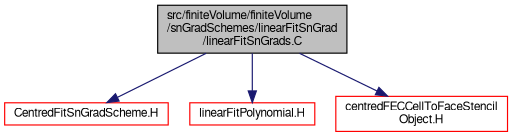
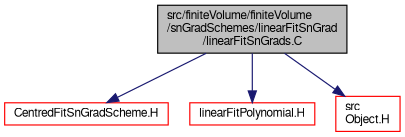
node "centredFECCellToFaceStencil Object.H": label "centredFECCellToFaceStencil Object.H" -> "src Object.H"
